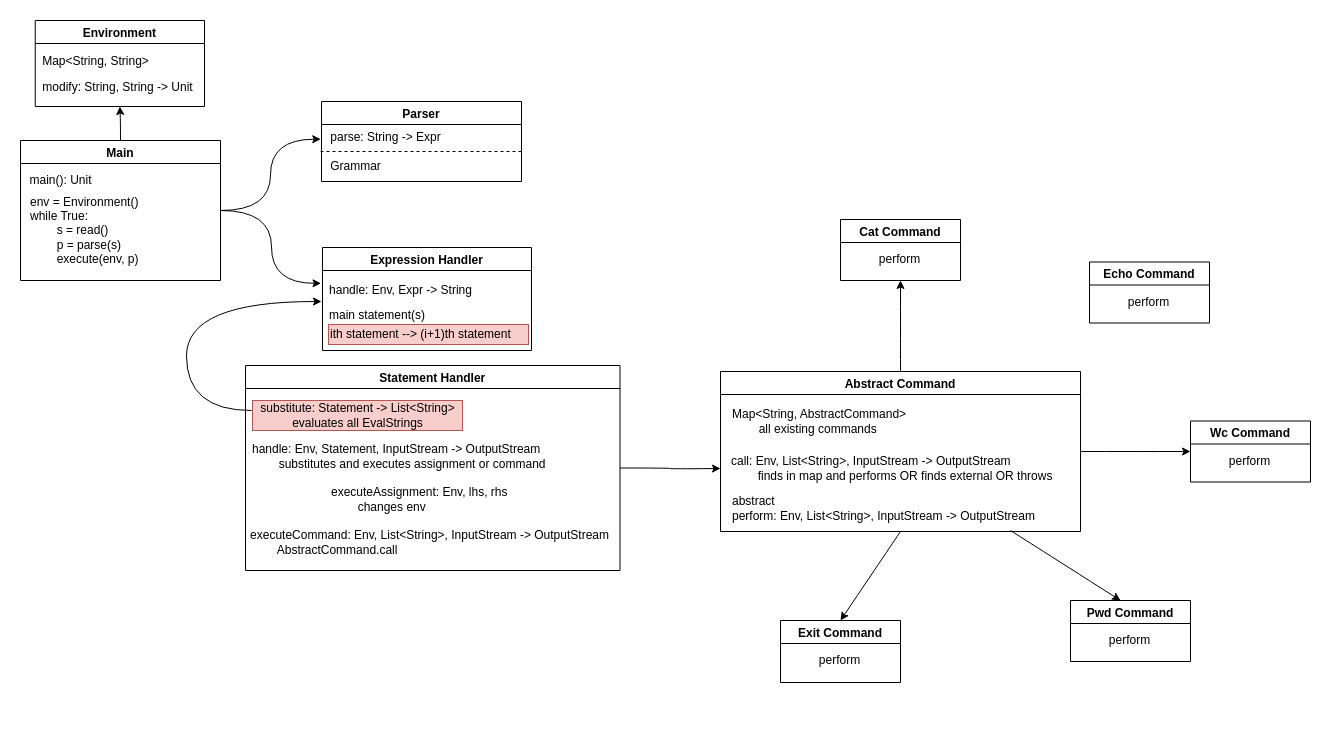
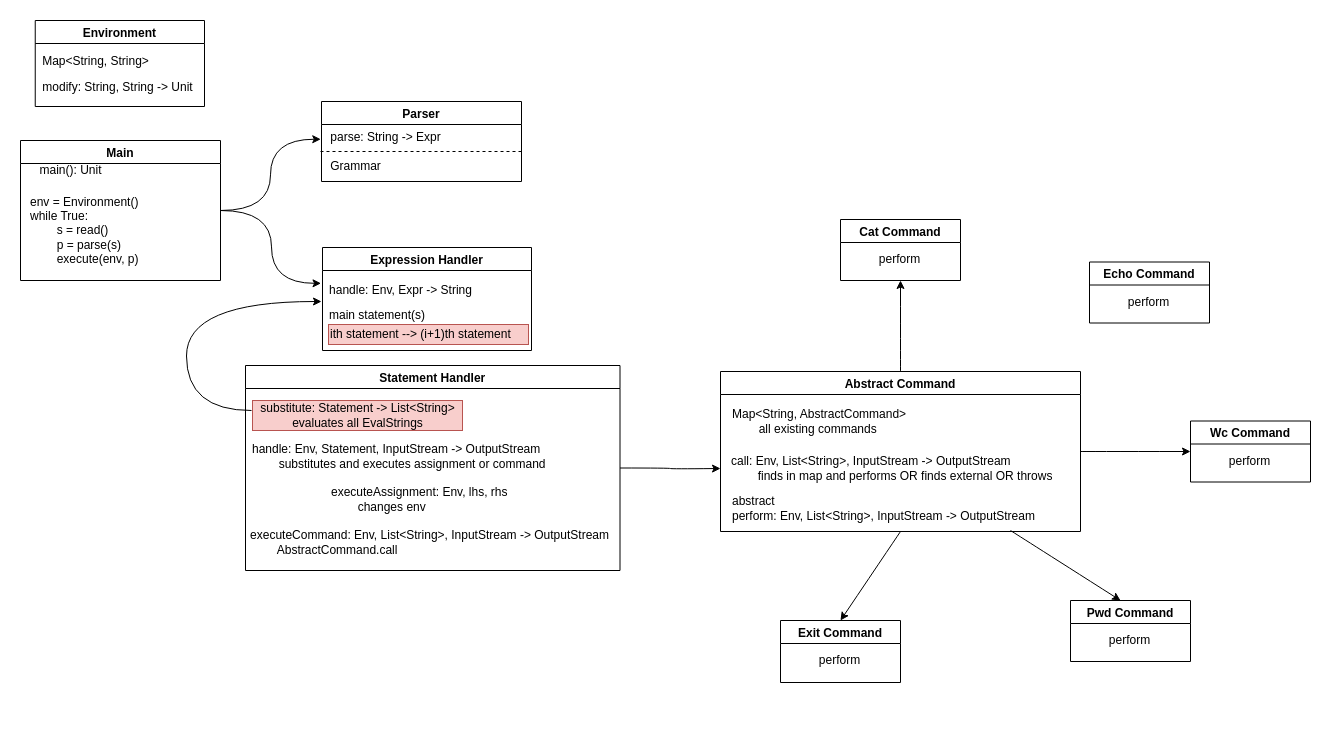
edge "Main" -> "Environment": removed
node "main(): Unit": moved (61, 181) -> (71, 171)
